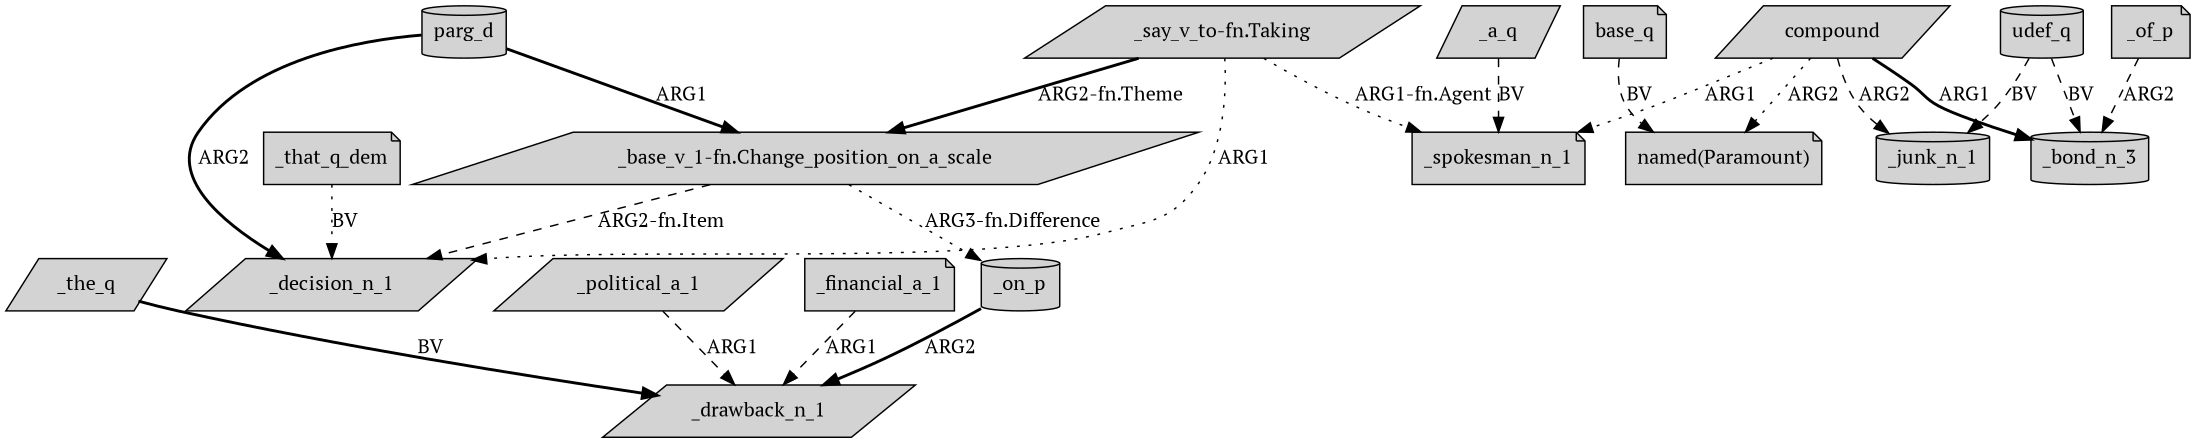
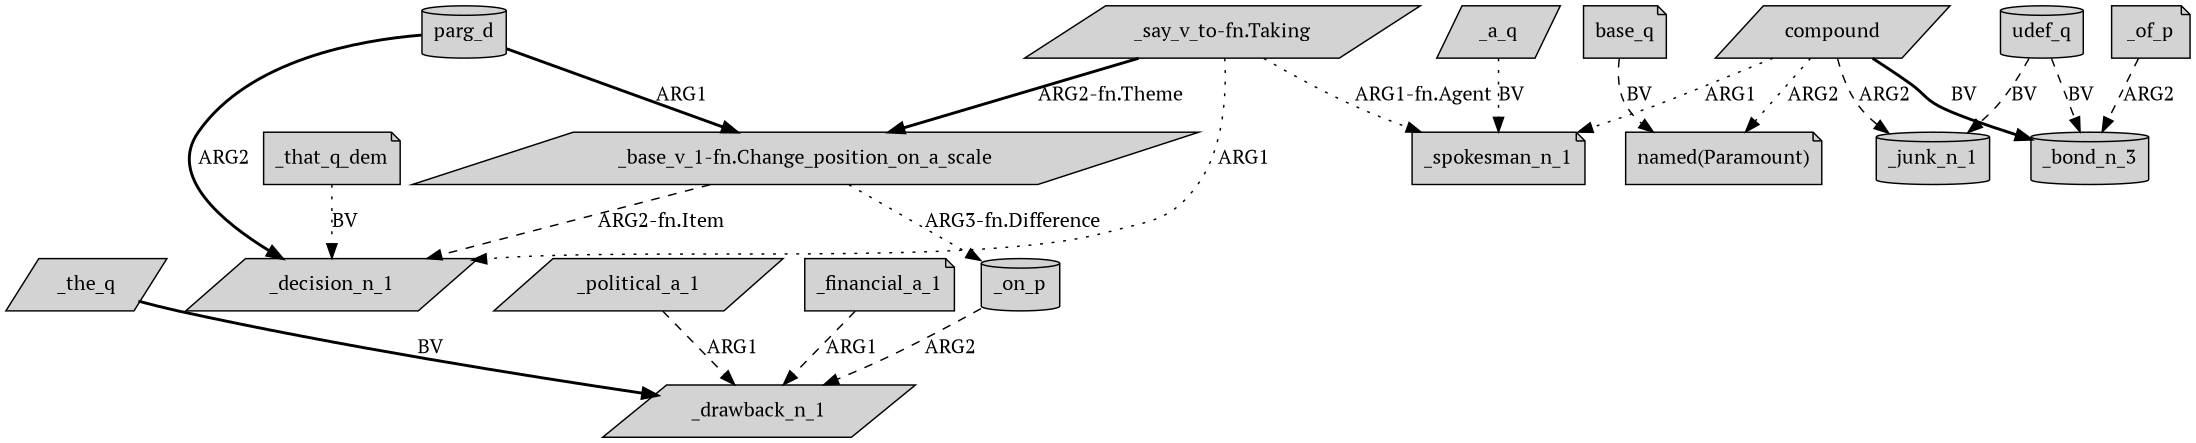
edge "_a_q" -> "_spokesman_n_1": style dashed -> dotted
edge "compound" -> "_bond_n_3": label "ARG1" -> "BV"
edge "_on_p" -> "_drawback_n_1": style bold -> dashed
